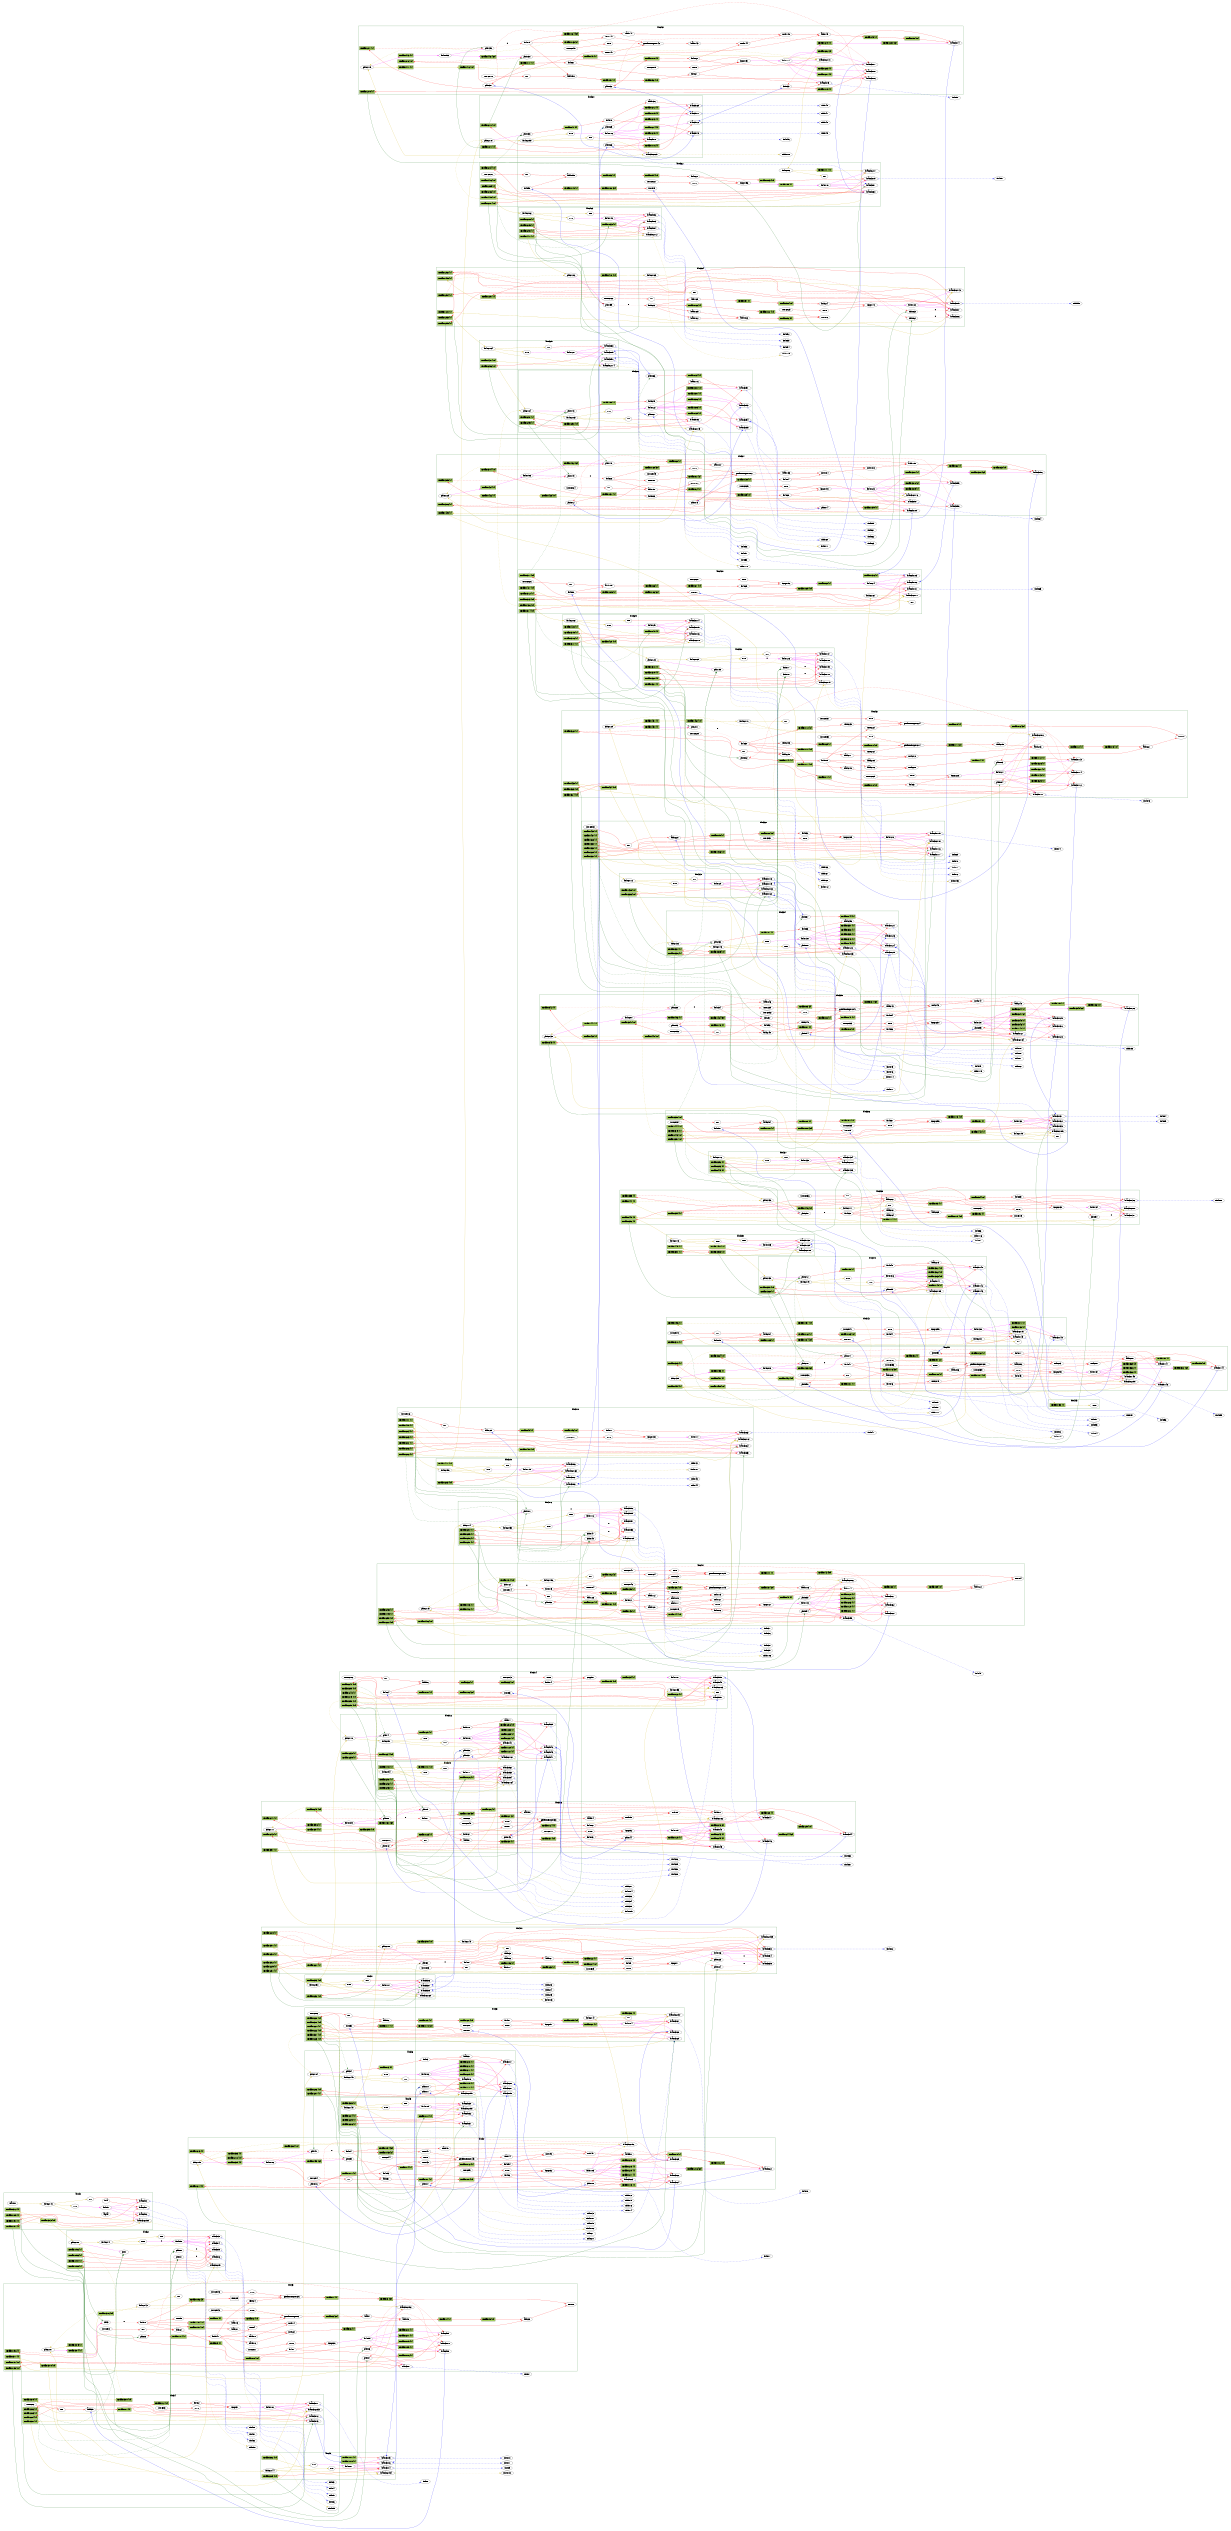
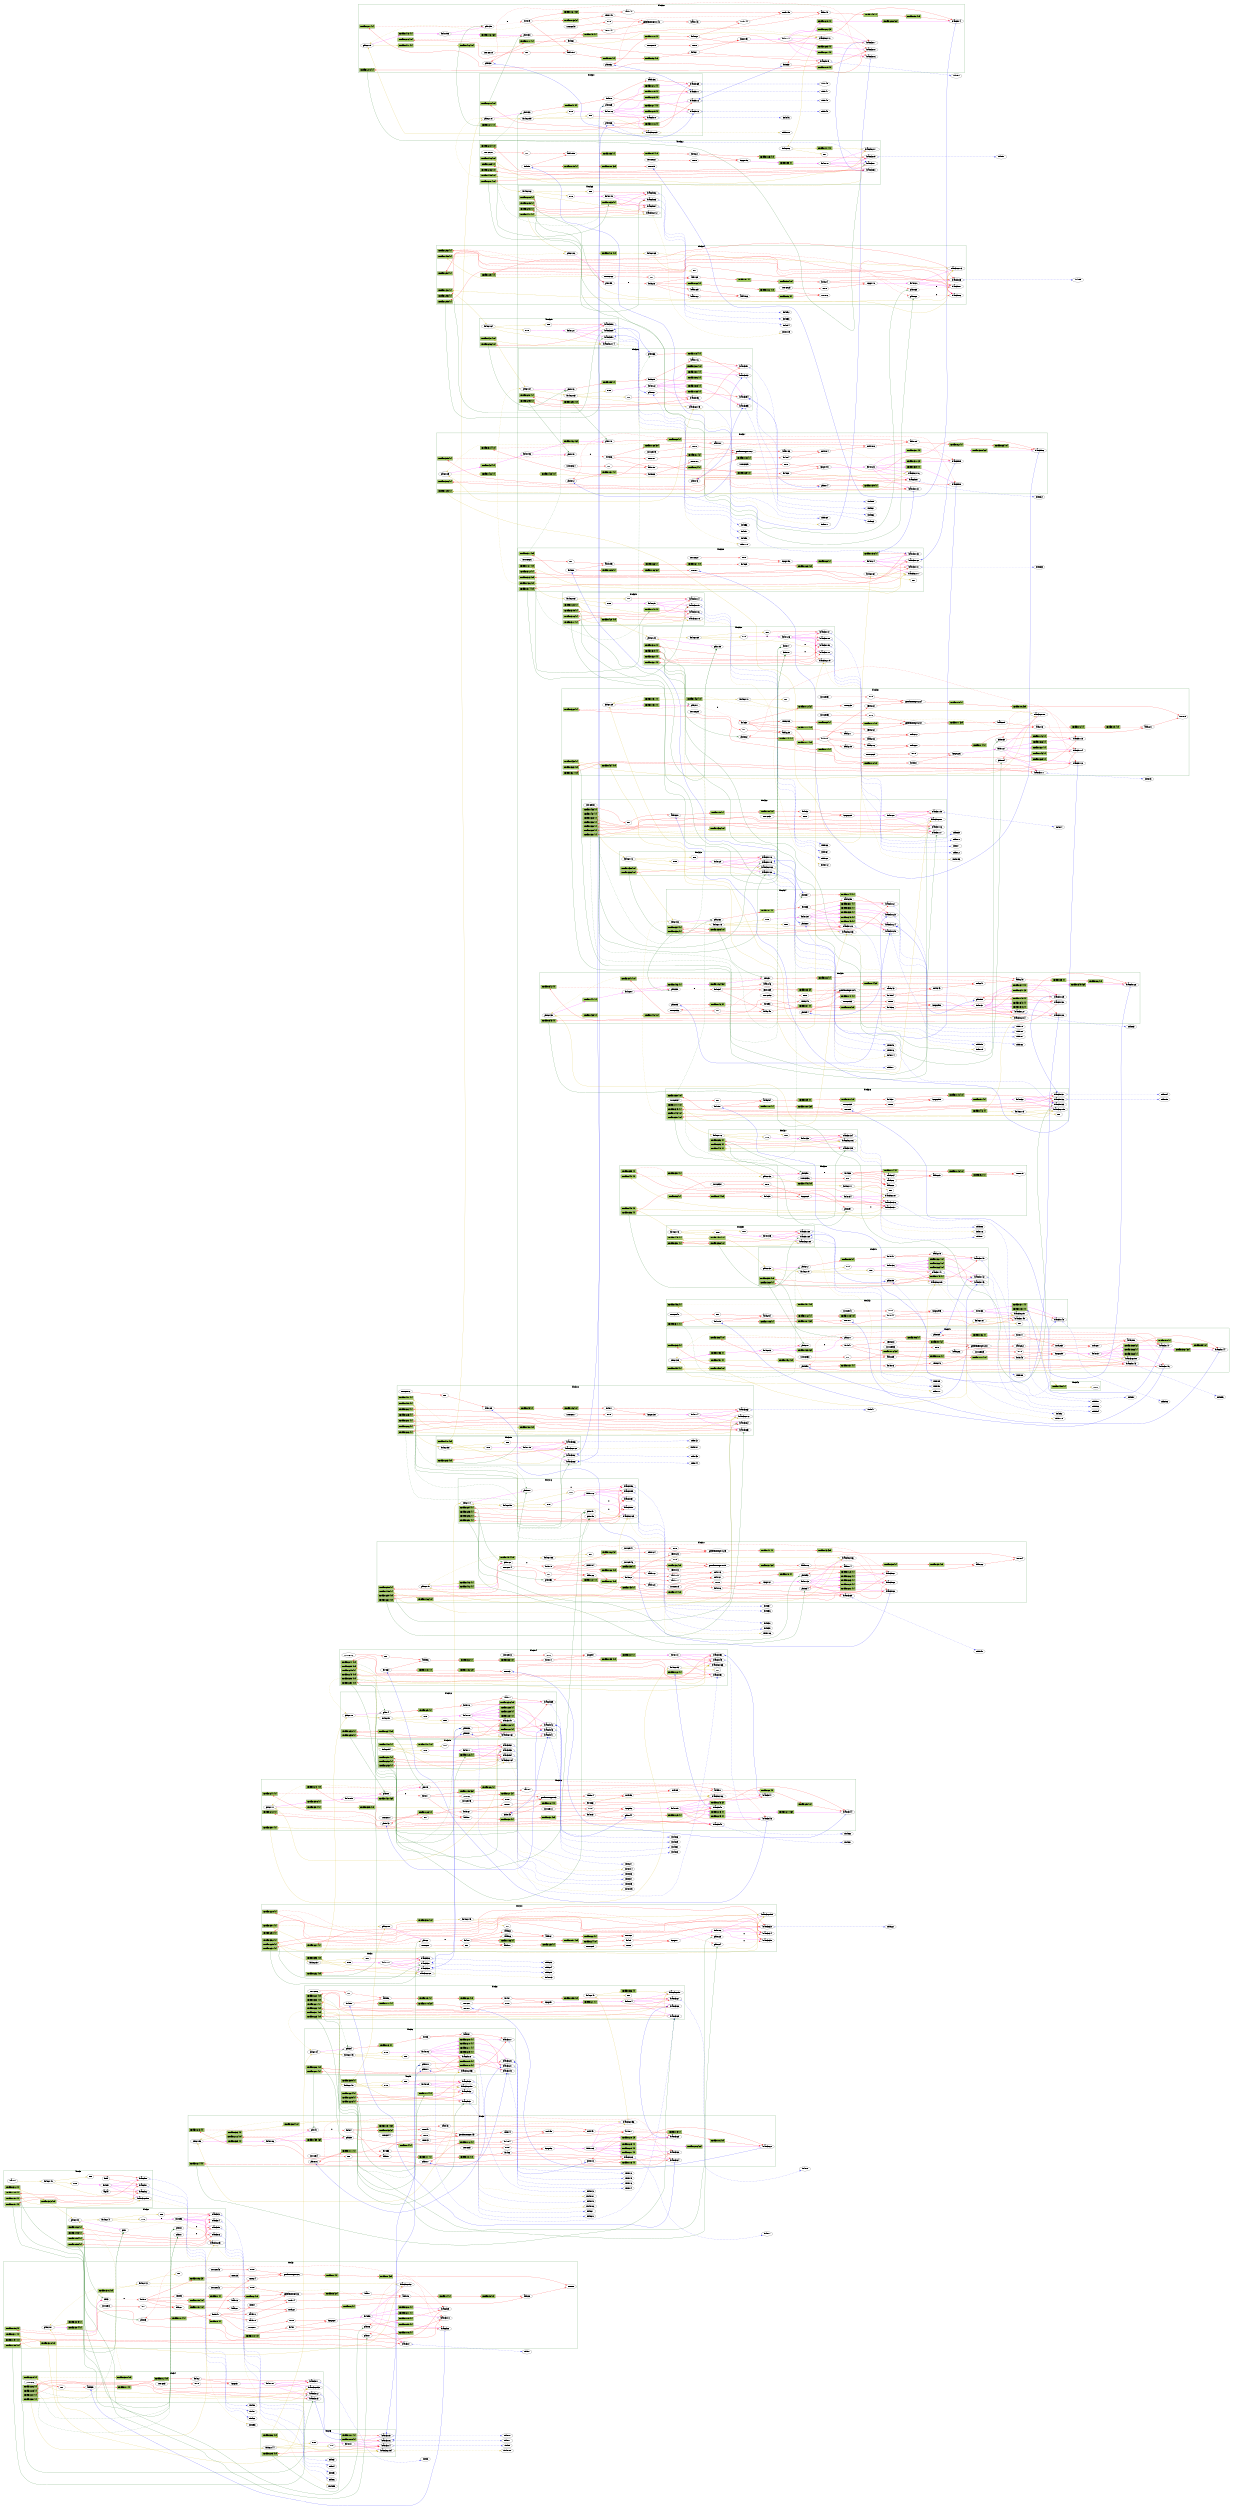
edge "phi_n93" -- "branch_128": now "source_32" -- "branch_128"
edge "add_268" -> "_Buffer_93 [1]": reversed
